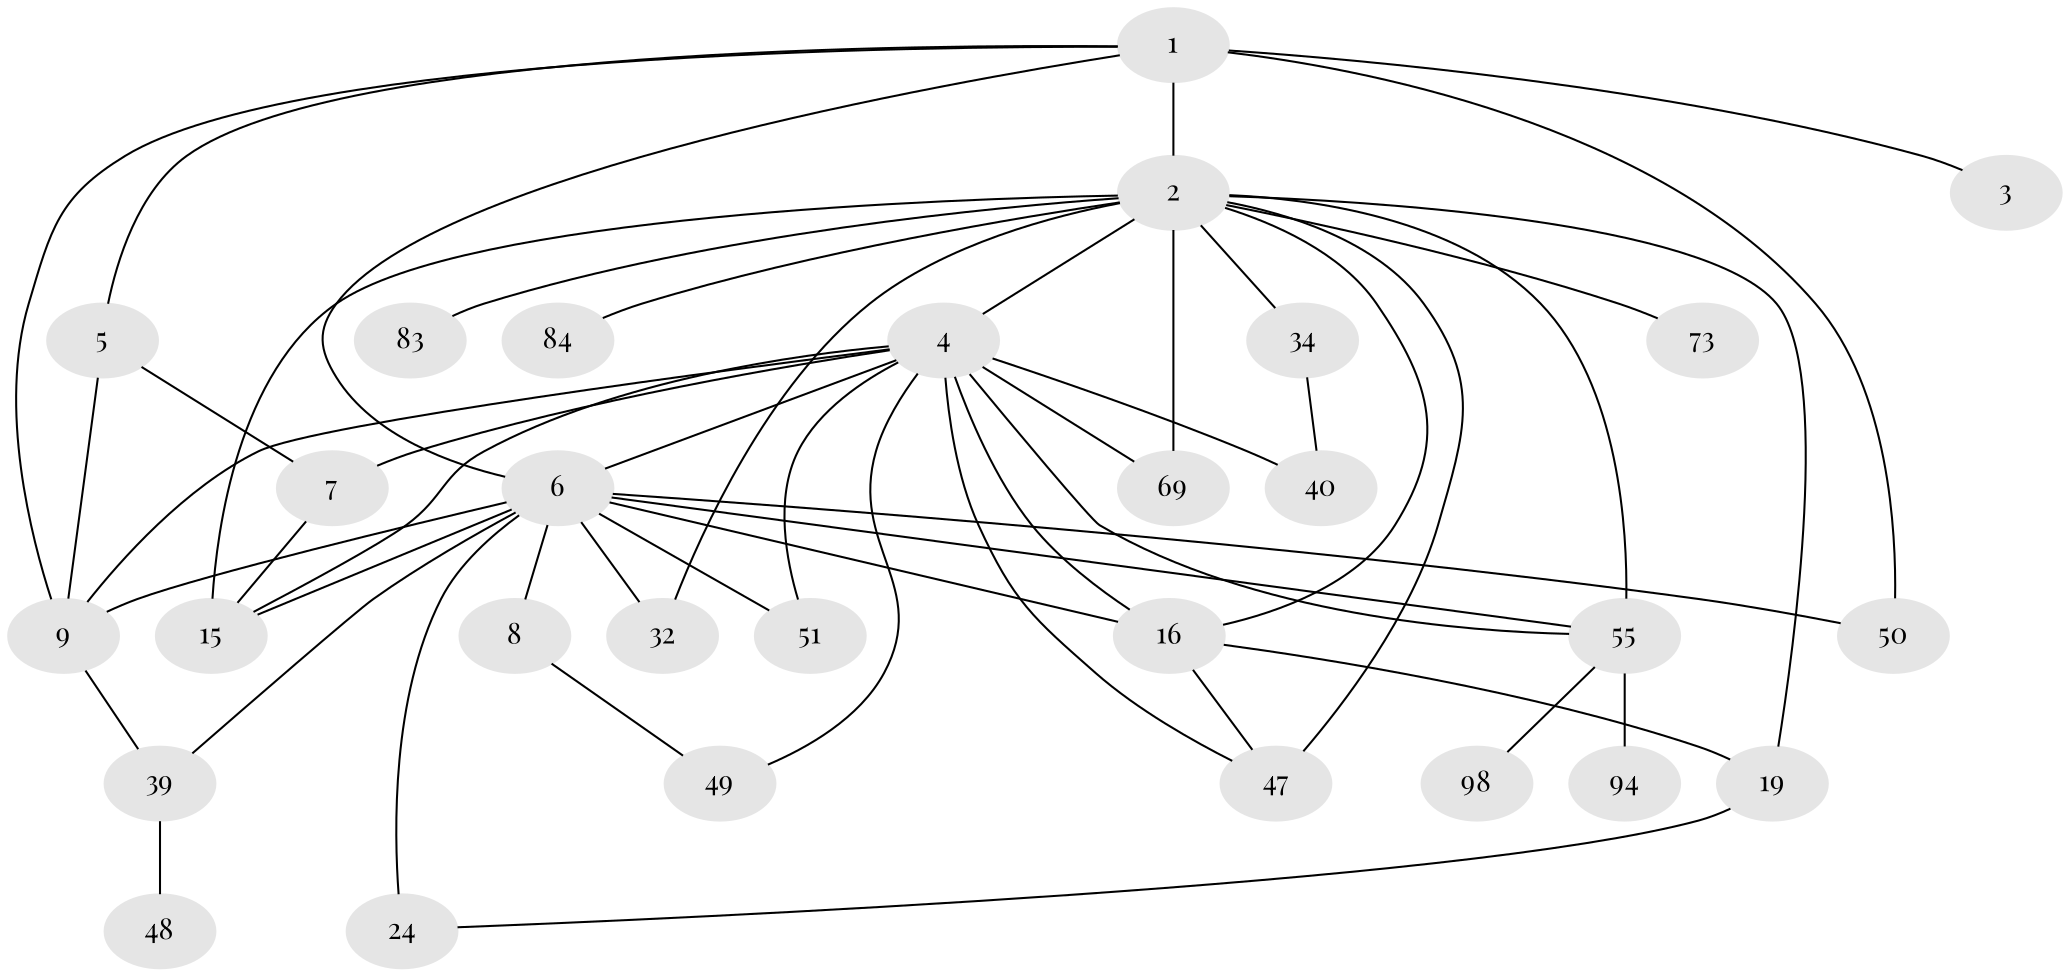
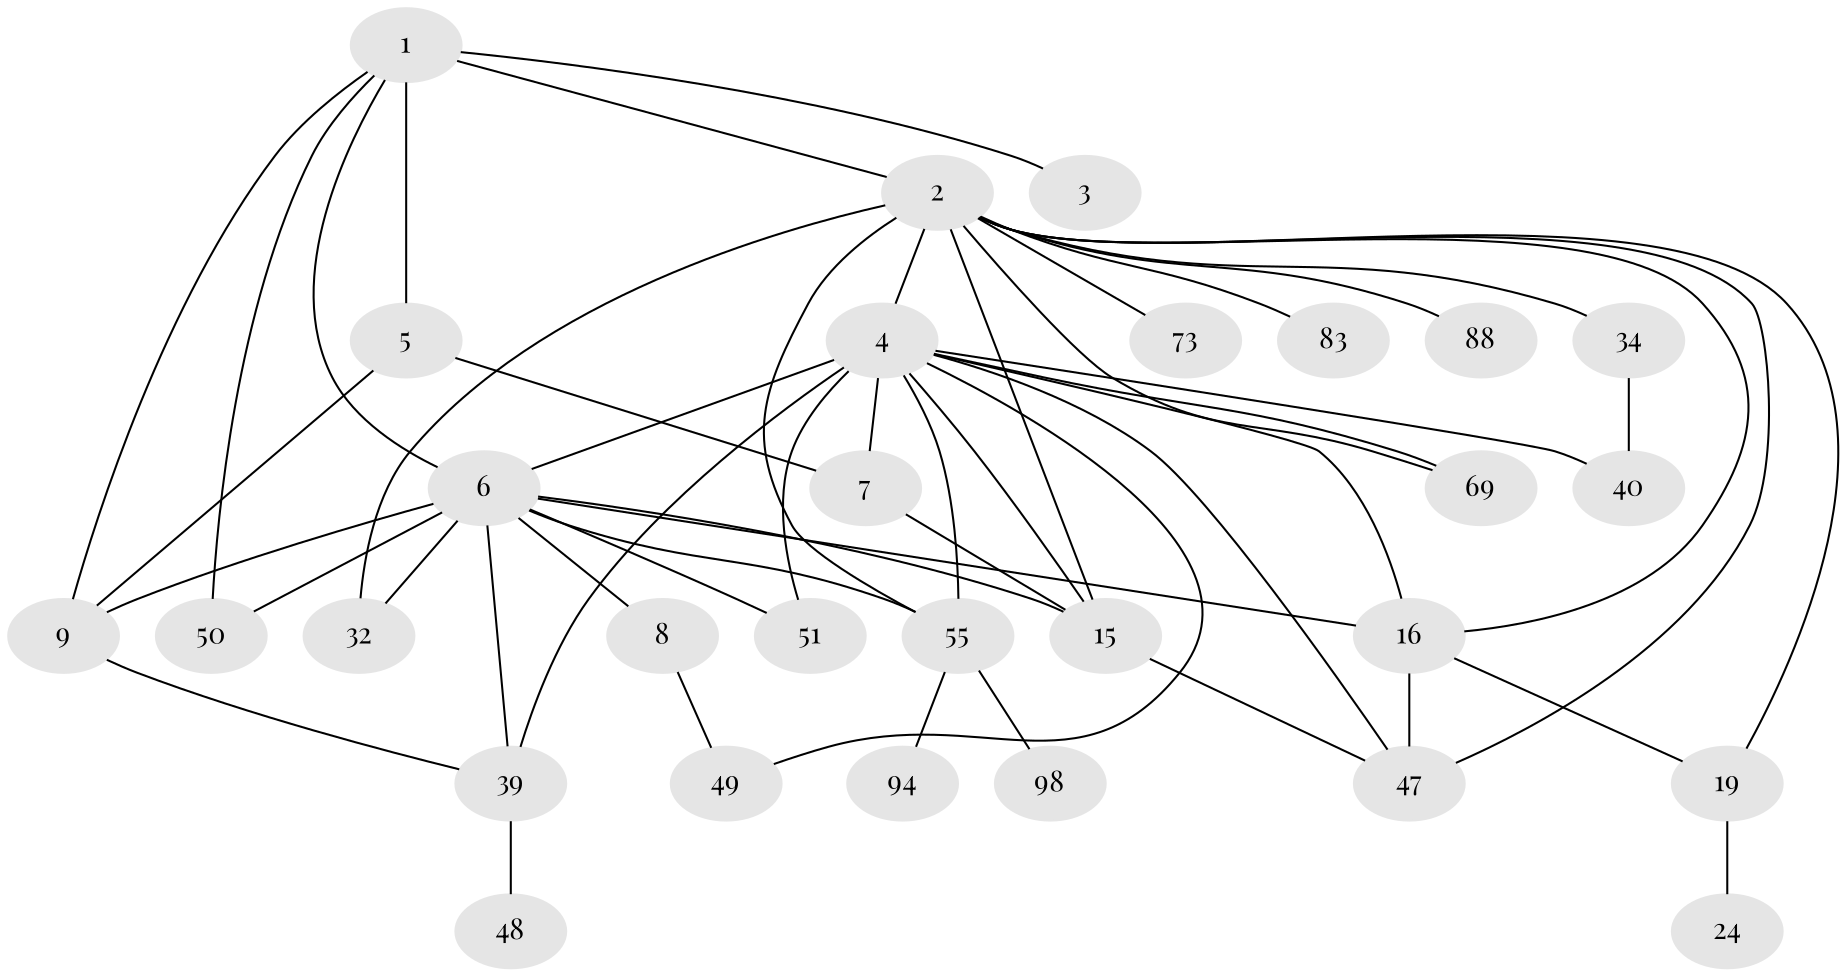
node "84": label "84" -> "88"
edge "4" -- "9": now "4" -- "39"
edge "6" -- "24": removed
edge "15" -- "47": added
